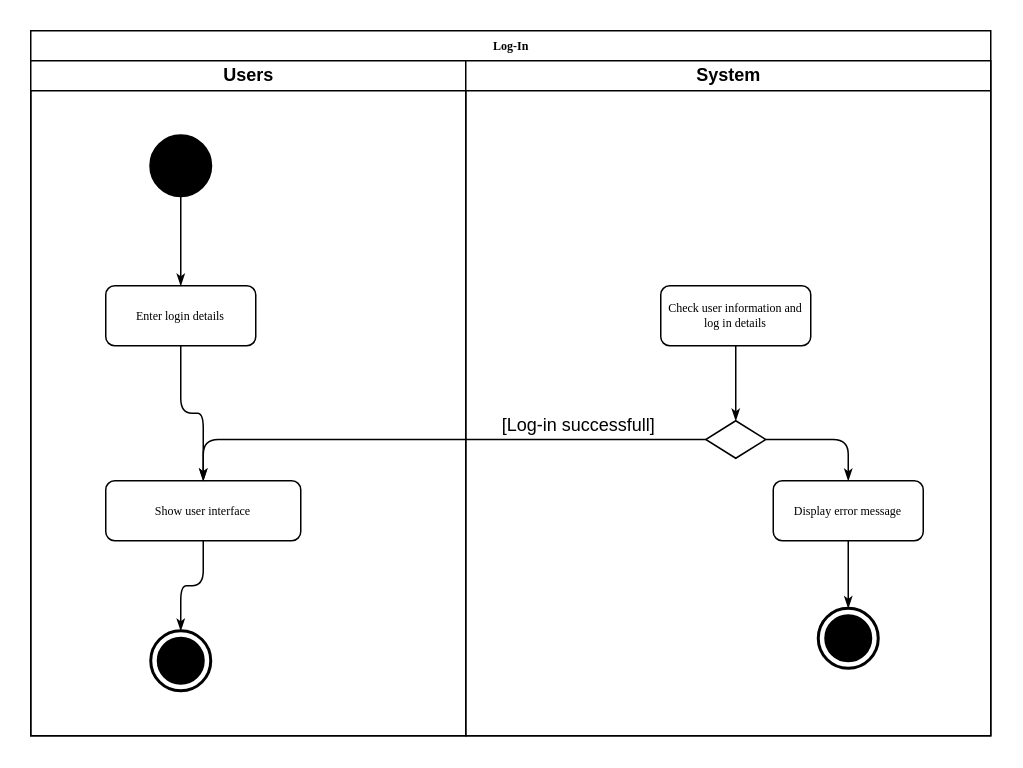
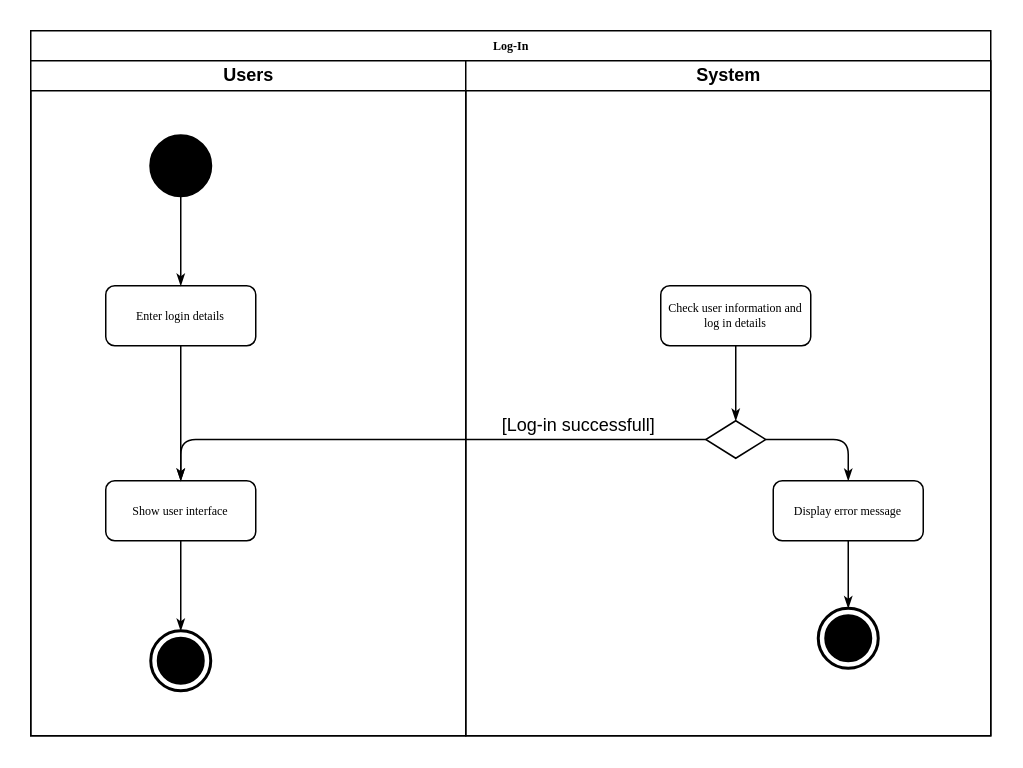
node "Show user interface": size 195x60 -> 150x60
